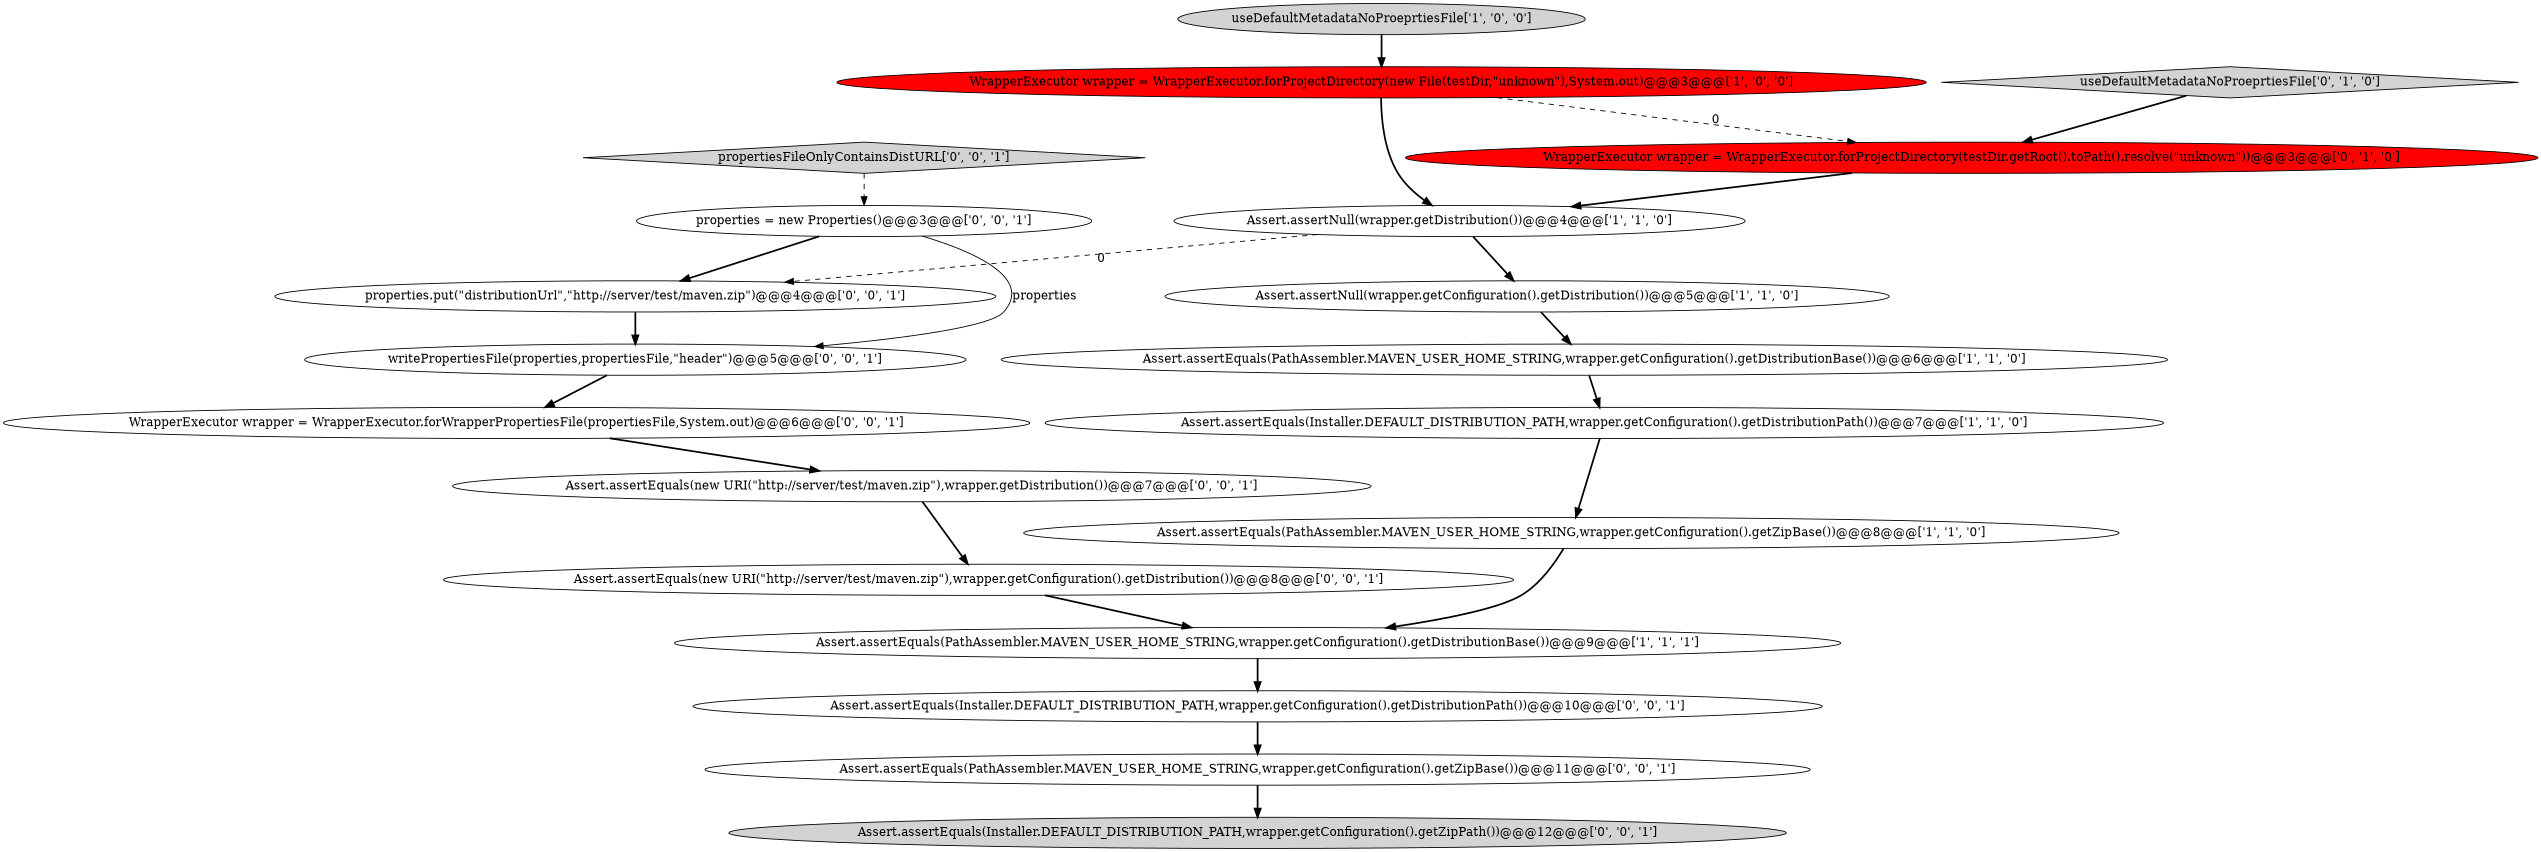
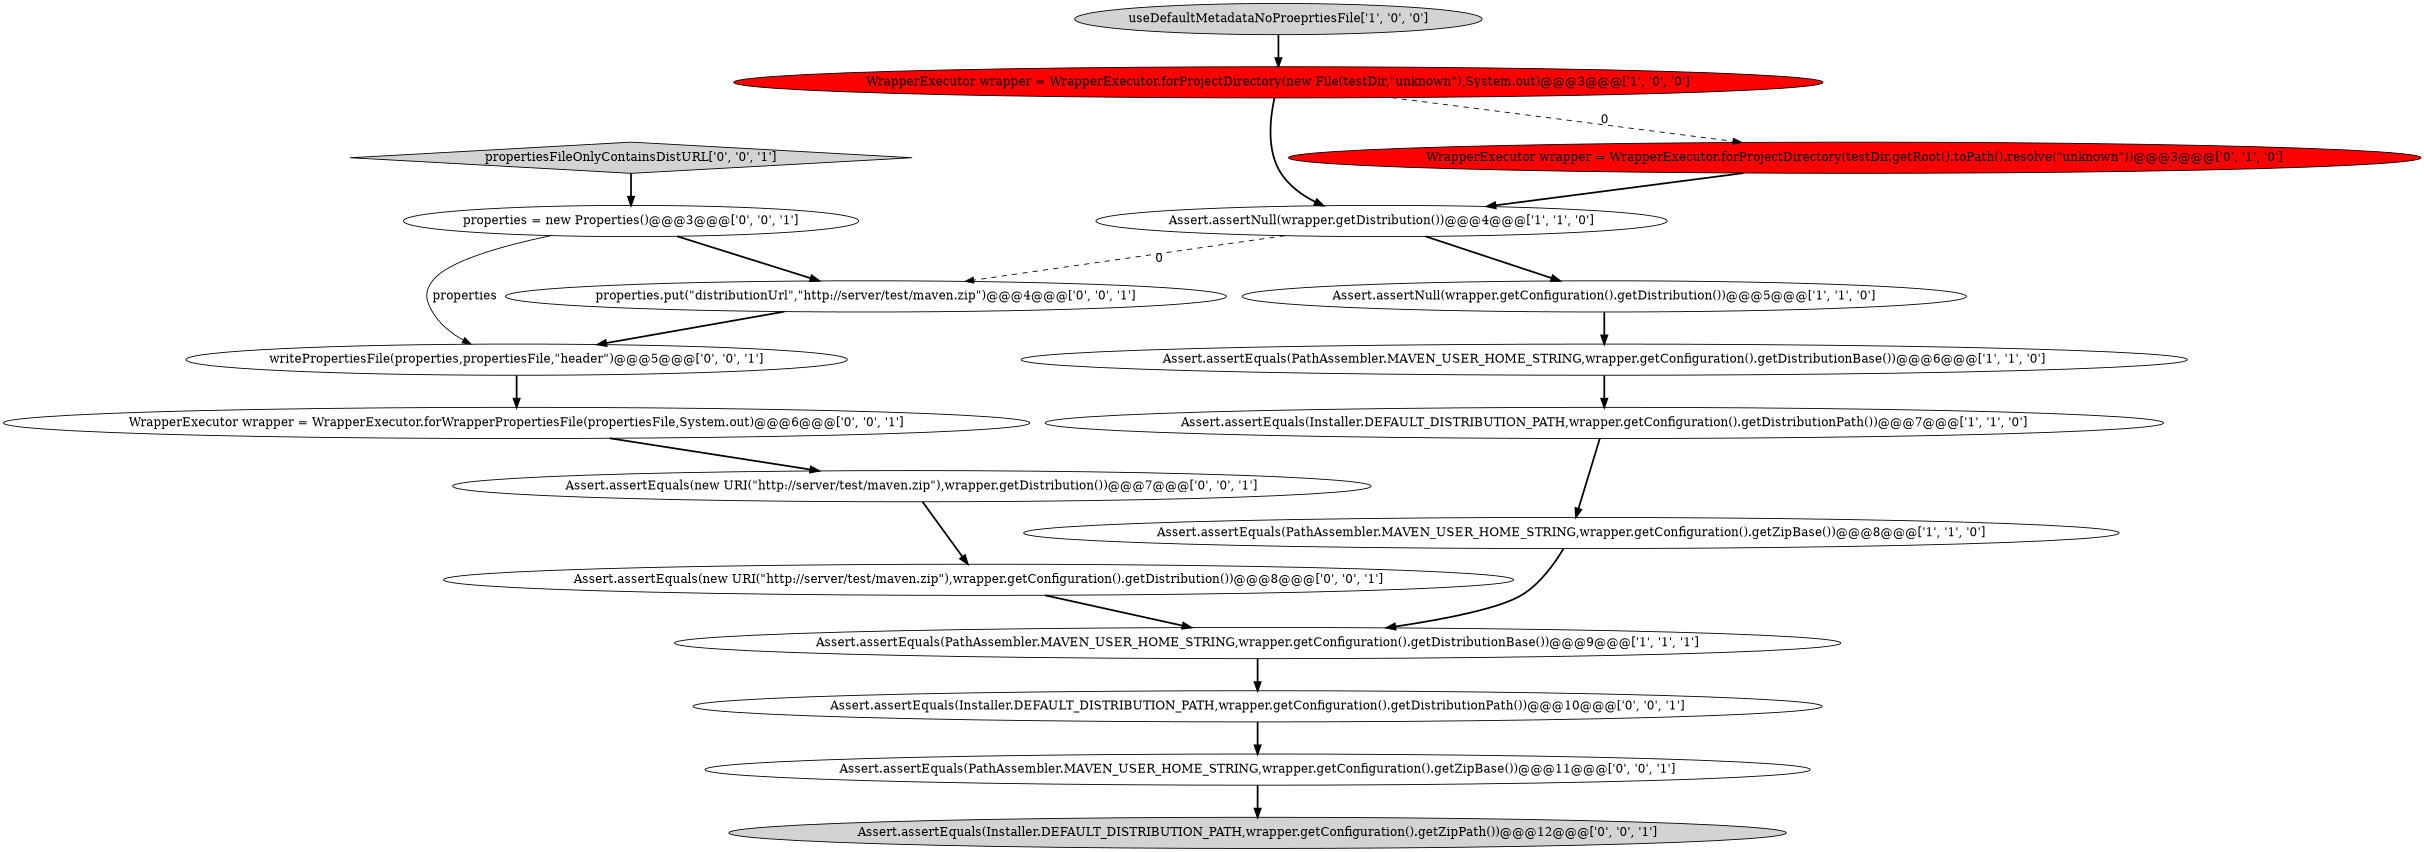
node "useDefaultMetadataNoProeprtiesFile['0', '1', '0']": removed
edge "propertiesFileOnlyContainsDistURL['0', '0', '1']" -> "properties = new Properties()@@@3@@@['0', '0', '1']": style dashed -> bold
